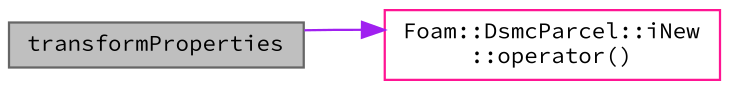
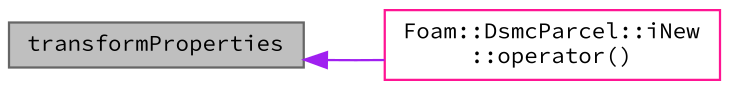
edge "transformProperties" -> "Foam::DsmcParcel::iNew ::operator()": reversed
